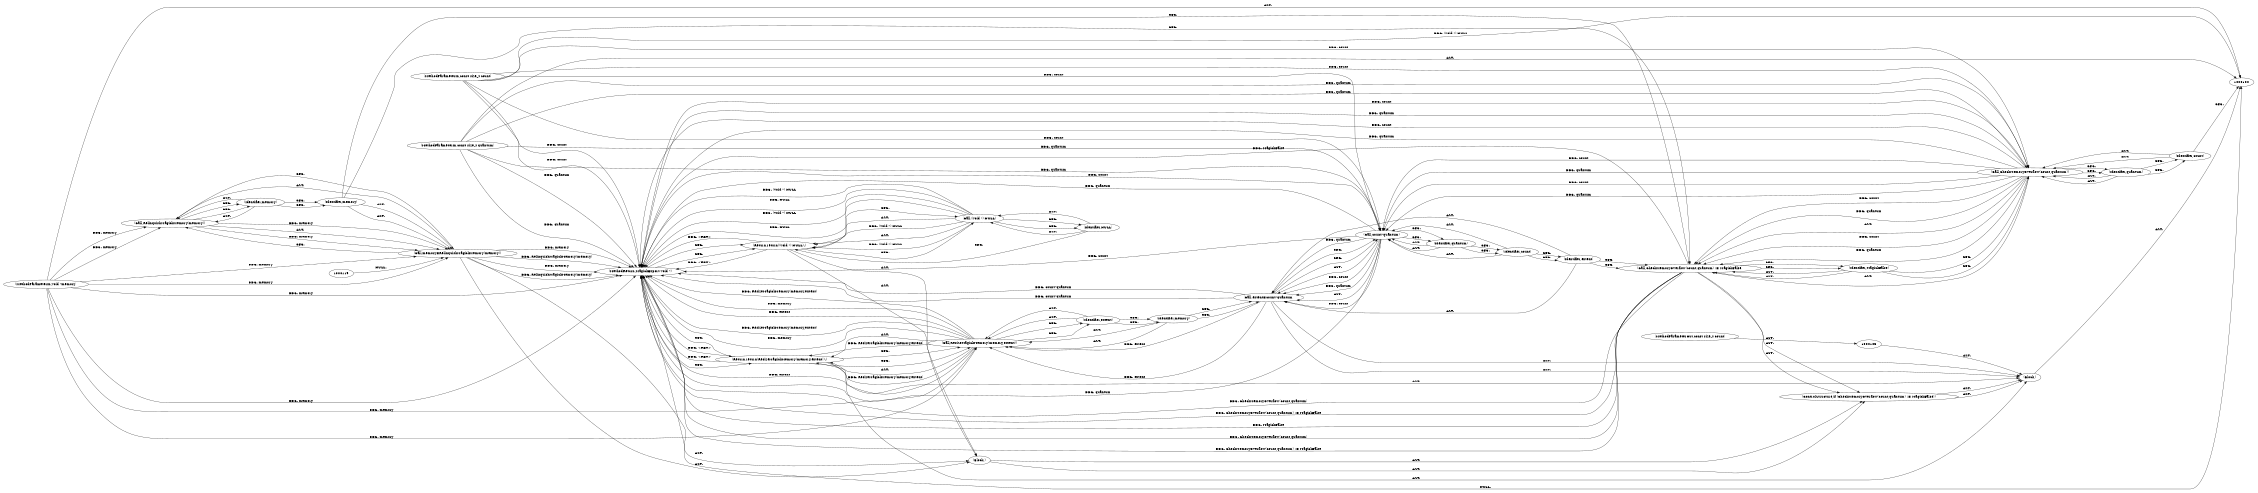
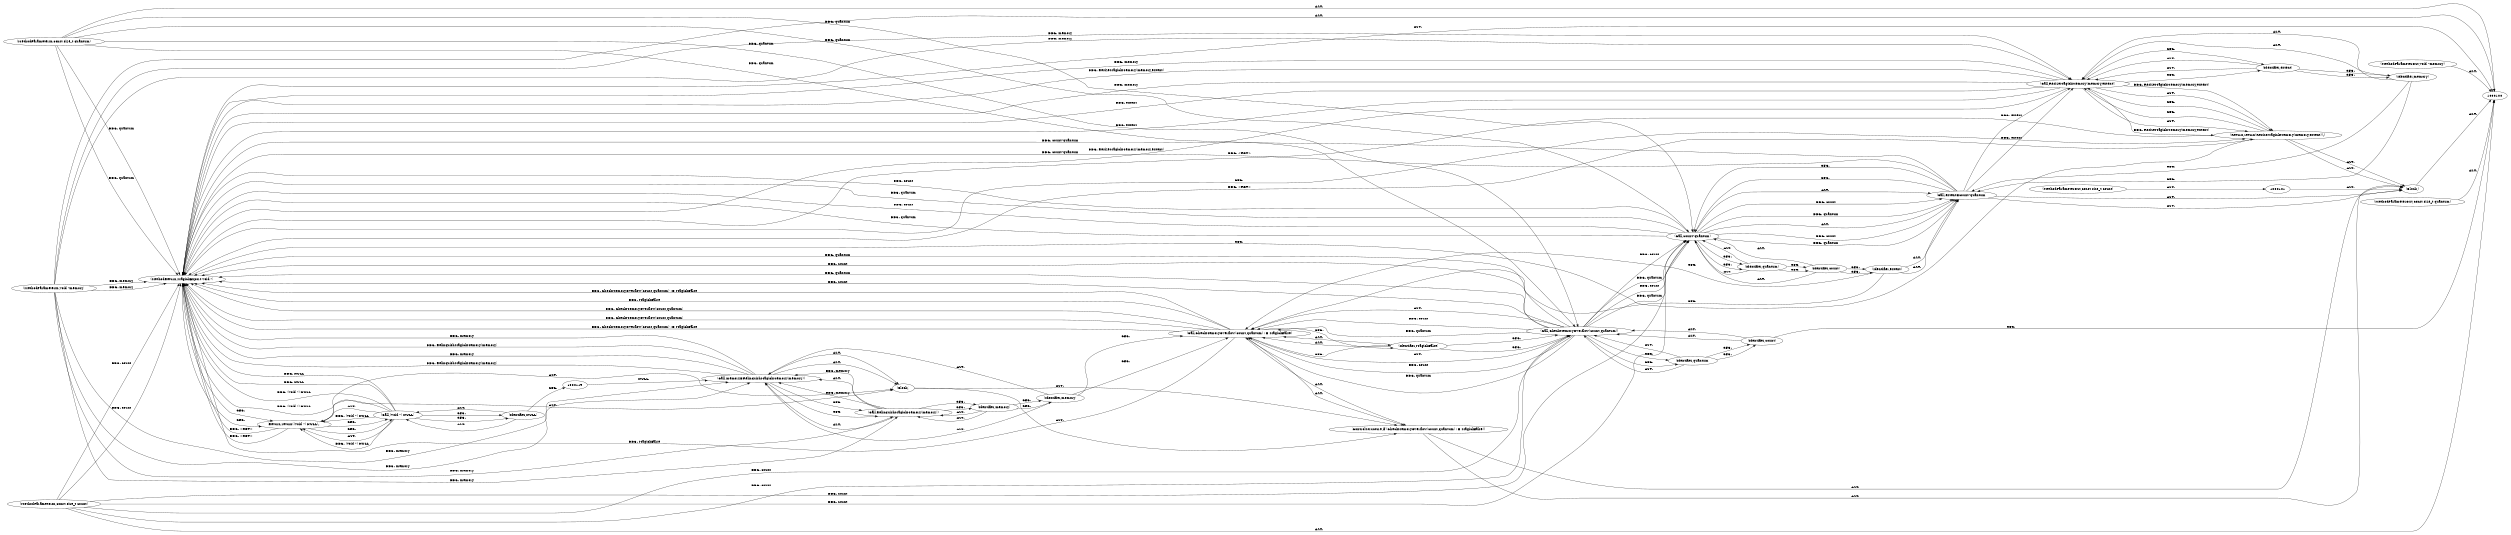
edge "(MethodParameterIn,const size_t count)" -> "1000100": label "DDG: (void *) NULL" -> "AST: "
node "(MethodParameterOut,void *memory)": added
node "(MethodParameterOut,const size_t quantum)": added
edge "(Identifier,NULL)" -> "(Return,return((void *) NULL);)": now "(Identifier,NULL)" -> "1000119"
node "1000105": label "1000105" -> "1000101"
edge "(MethodReturn,MagickExport void *)" -> "1000100": label "NULL: " -> "AST: "
